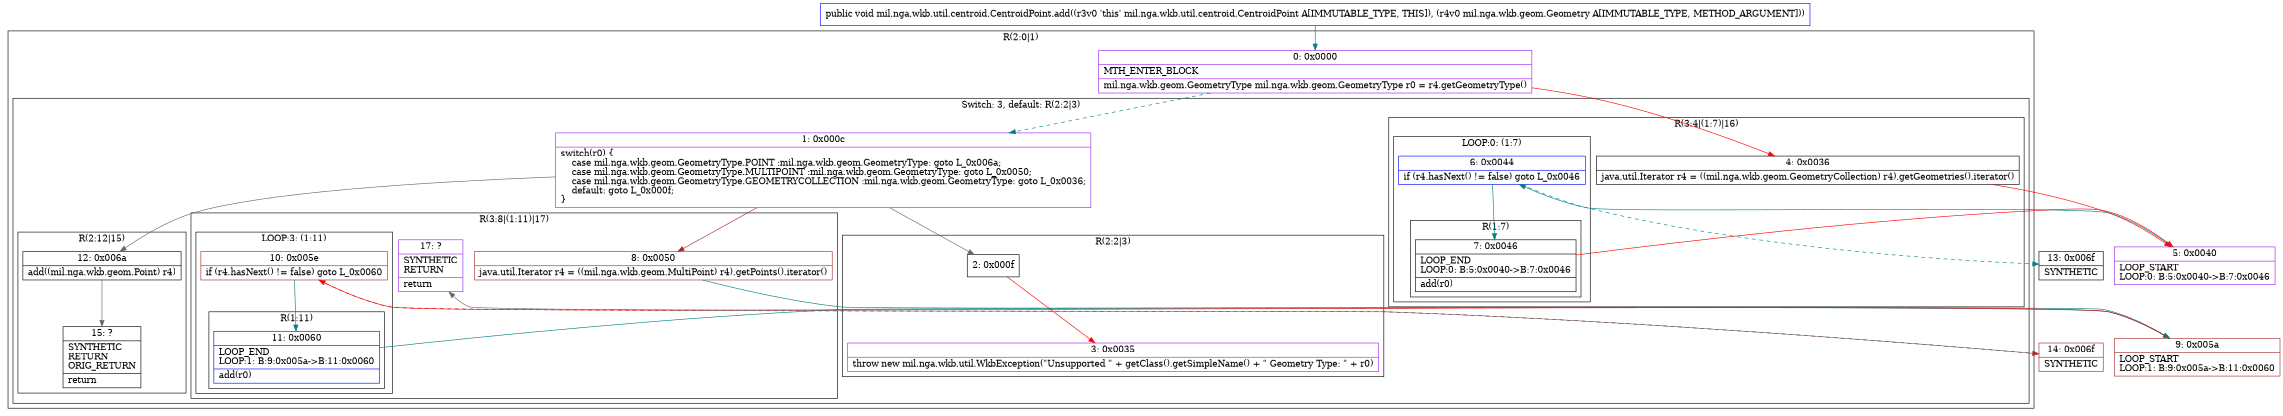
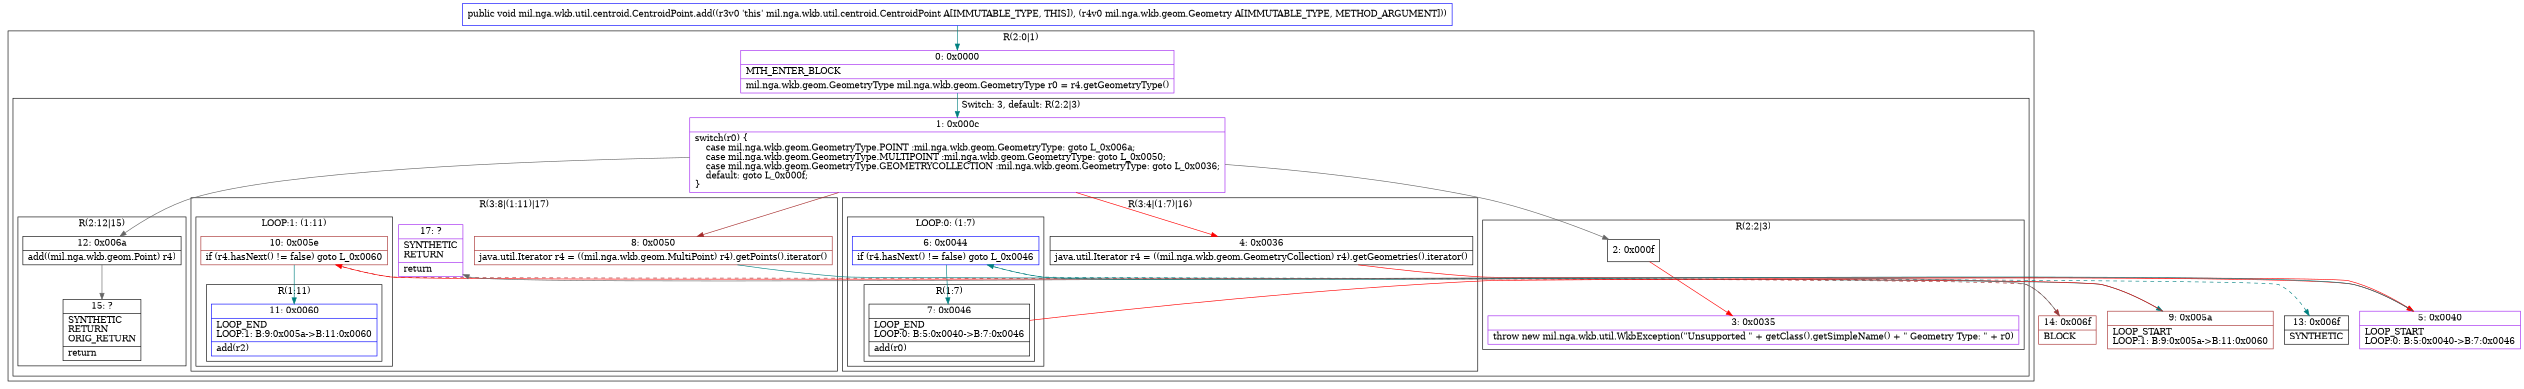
edge "0: 0x0000" -> "1: 0x000c": style dashed -> solid
edge "0: 0x0000" -> "4: 0x0036": now "1: 0x000c" -> "4: 0x0036"
cluster "LOOP:3: (1:11)": label "LOOP:3: (1:11)" -> "LOOP:1: (1:11)"
edge "11: 0x0060" -> "9: 0x005a": removed
node "14: 0x006f": text "SYNTHETIC" -> "BLOCK"
node "11: 0x0060": text "add(r0)" -> "add(r2)"
